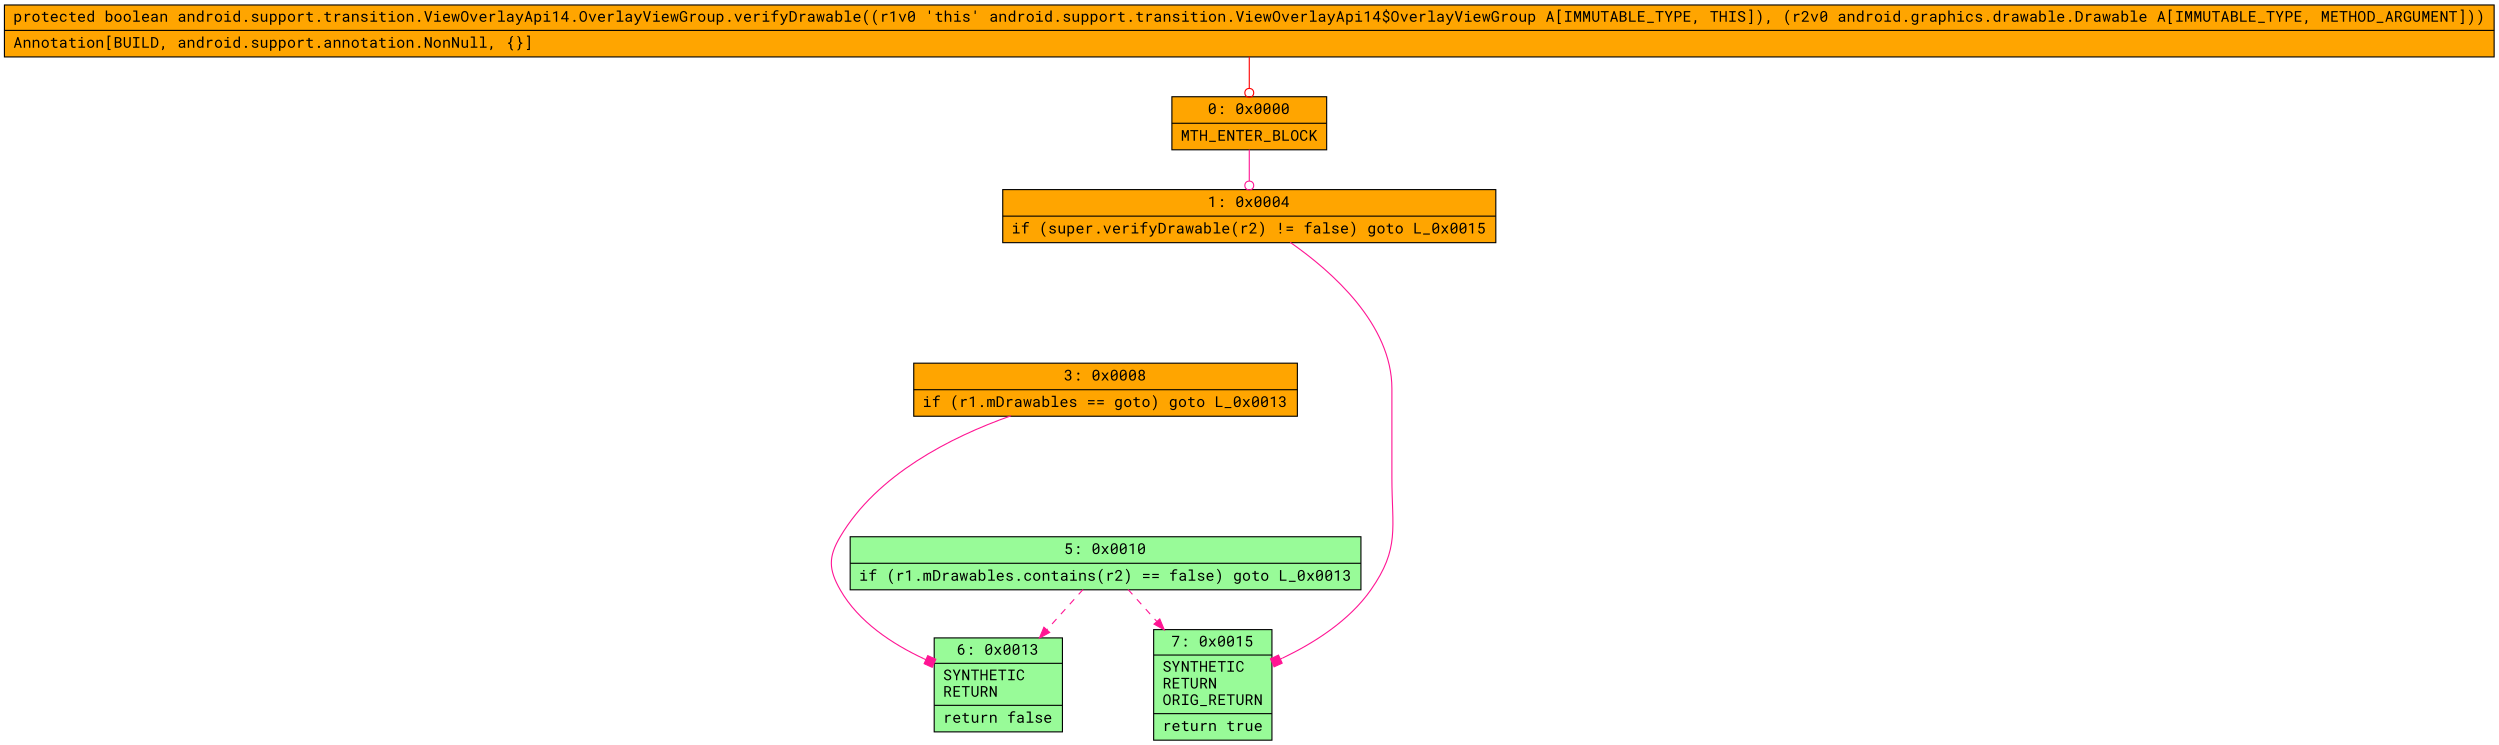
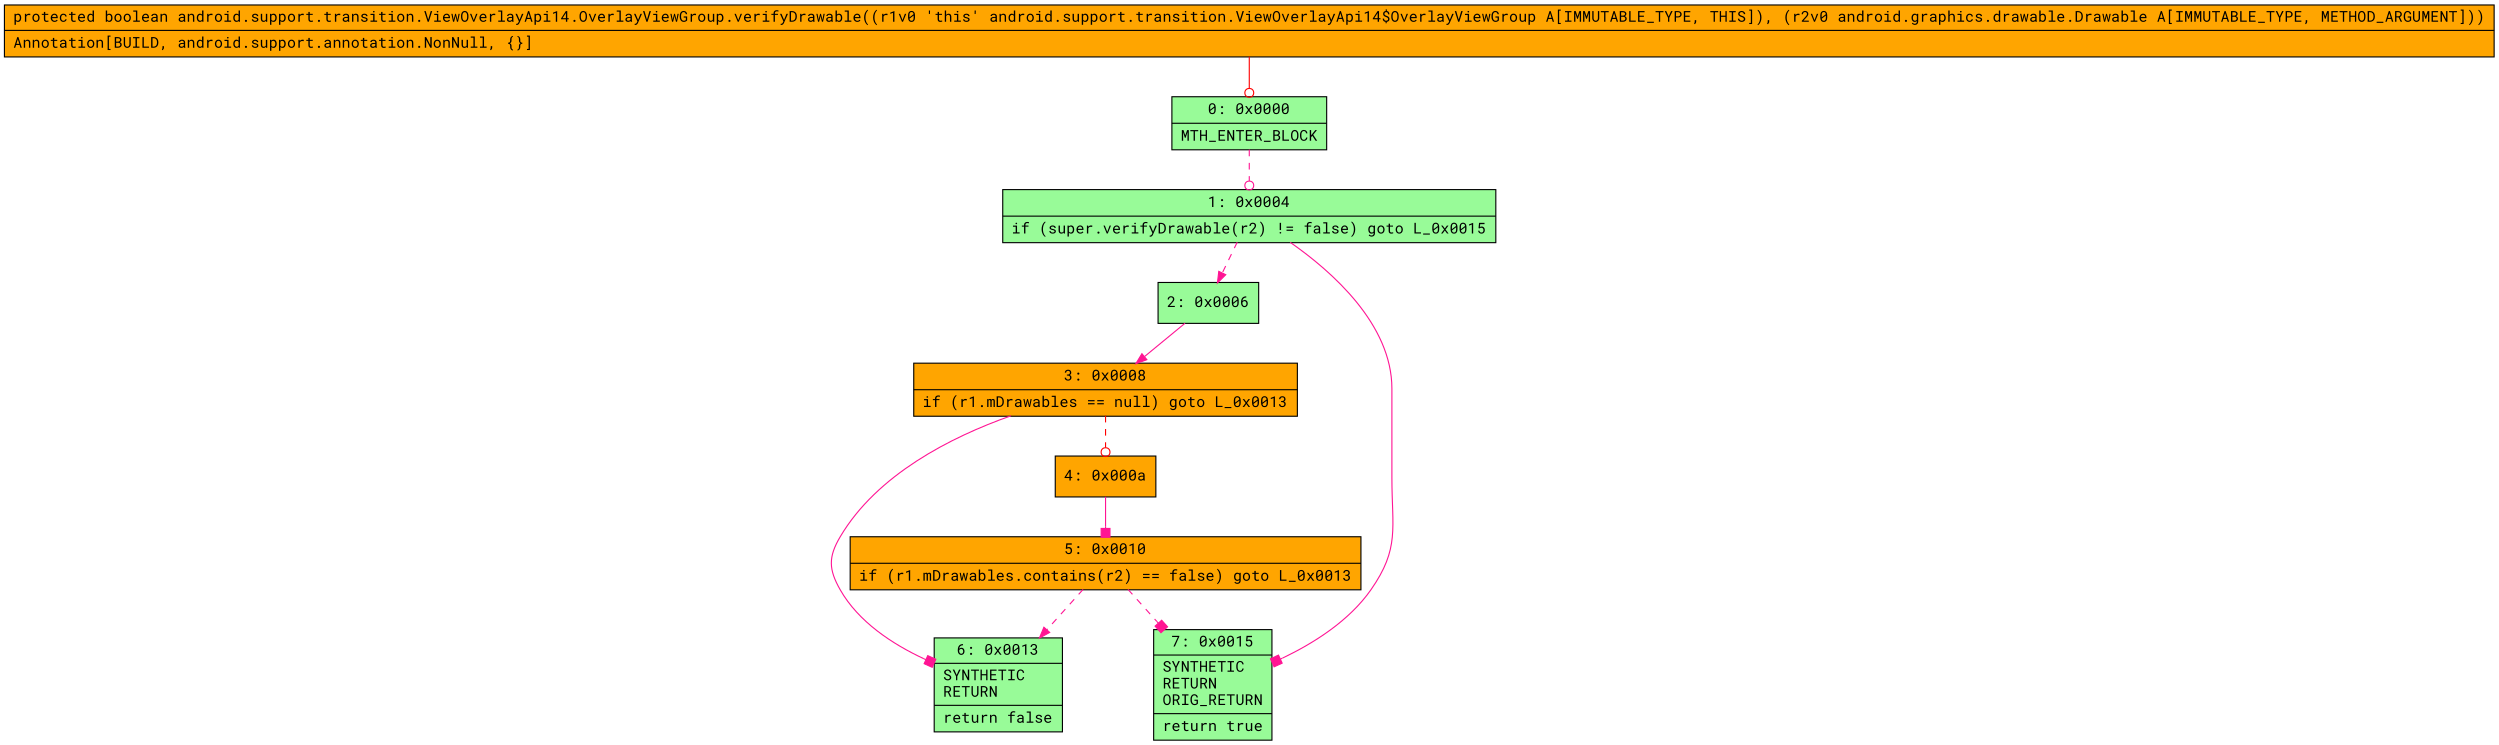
node "0: 0x0000": fillcolor orange -> palegreen
edge "0: 0x0000" -> "1: 0x0004": style solid -> dashed
node "1: 0x0004": fillcolor orange -> palegreen
node "2: 0x0006": added
node "3: 0x0008": text "if (r1.mDrawables == goto) goto L_0x0013" -> "if (r1.mDrawables == null) goto L_0x0013"
node "4: 0x000a": added
node "5: 0x0010": fillcolor palegreen -> orange
edge "5: 0x0010" -> "7: 0x0015": arrowhead normal -> box
